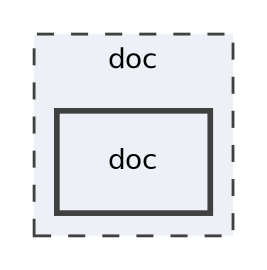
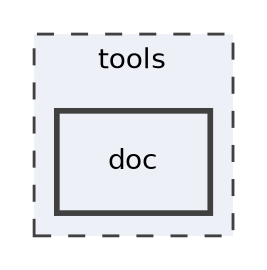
cluster "doc": label "doc" -> "tools"
